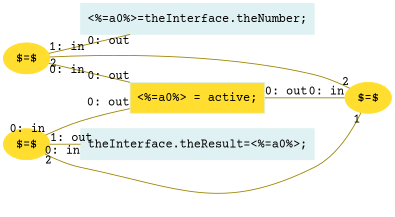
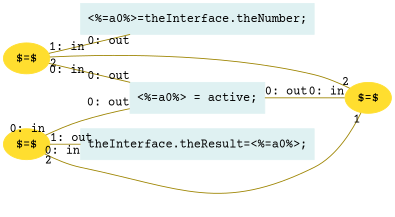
node "<%=a0%> = active;": fillcolor #ffde2f -> #dff1f2
